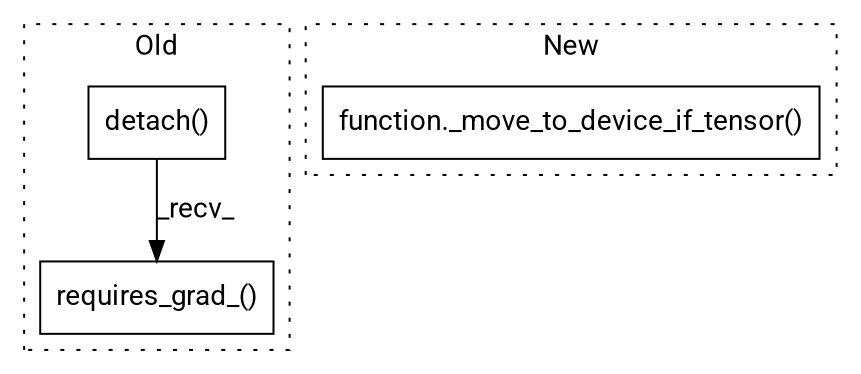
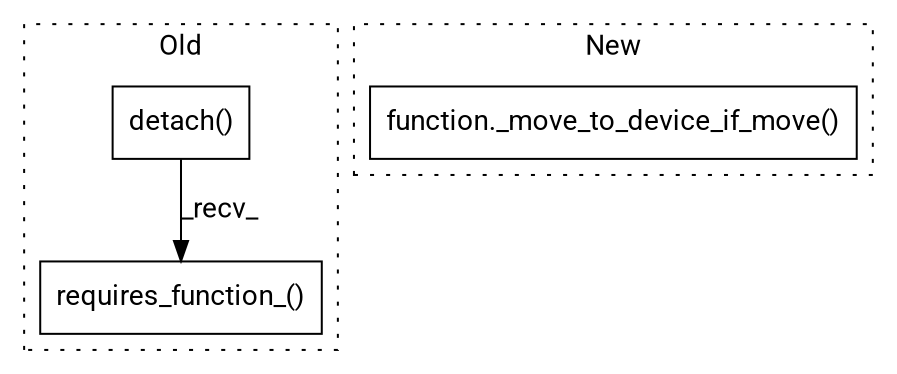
node "function._move_to_device_if_tensor()": label "function._move_to_device_if_tensor()" -> "function._move_to_device_if_move()"
node "requires_grad_()": label "requires_grad_()" -> "requires_function_()"
